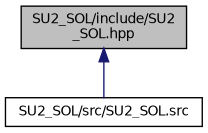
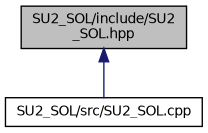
node "SU2_SOL/src/SU2_SOL.src": label "SU2_SOL/src/SU2_SOL.src" -> "SU2_SOL/src/SU2_SOL.cpp"
